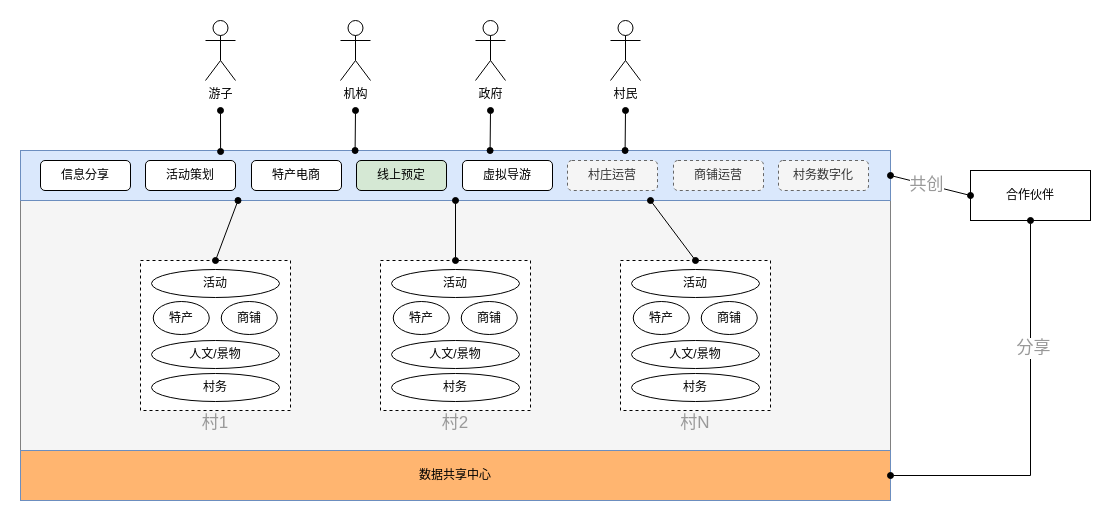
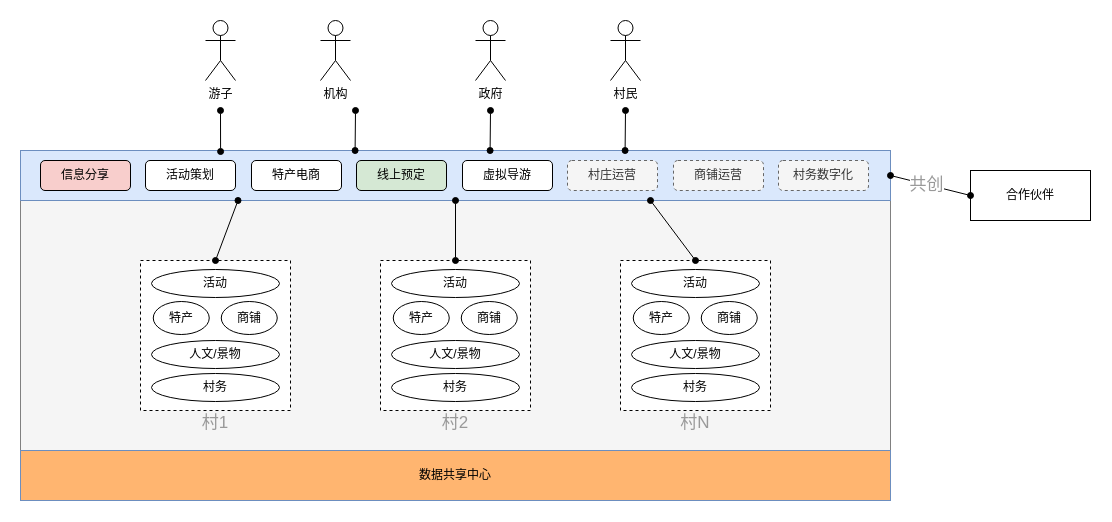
node "机构": moved (356, 51) -> (336, 51)
node "信息分享": fillcolor #ffffff -> #f8cecc
edge "合作伙伴" -- "数据共享中心": removed, label "分享"
